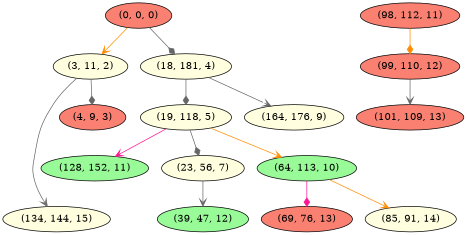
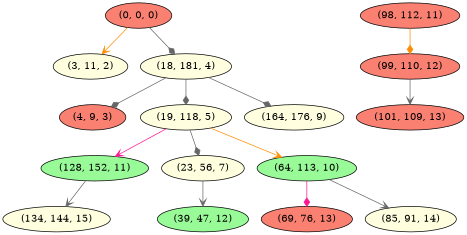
edge "(3, 11, 2)" -> "(4, 9, 3)": now "(18, 181, 4)" -> "(4, 9, 3)"
edge "(18, 181, 4)" -> "(164, 176, 9)": arrowhead vee -> diamond
edge "(3, 11, 2)" -> "(134, 144, 15)": now "(128, 152, 11)" -> "(134, 144, 15)"
edge "(64, 113, 10)" -> "(85, 91, 14)": color darkorange -> gray40
